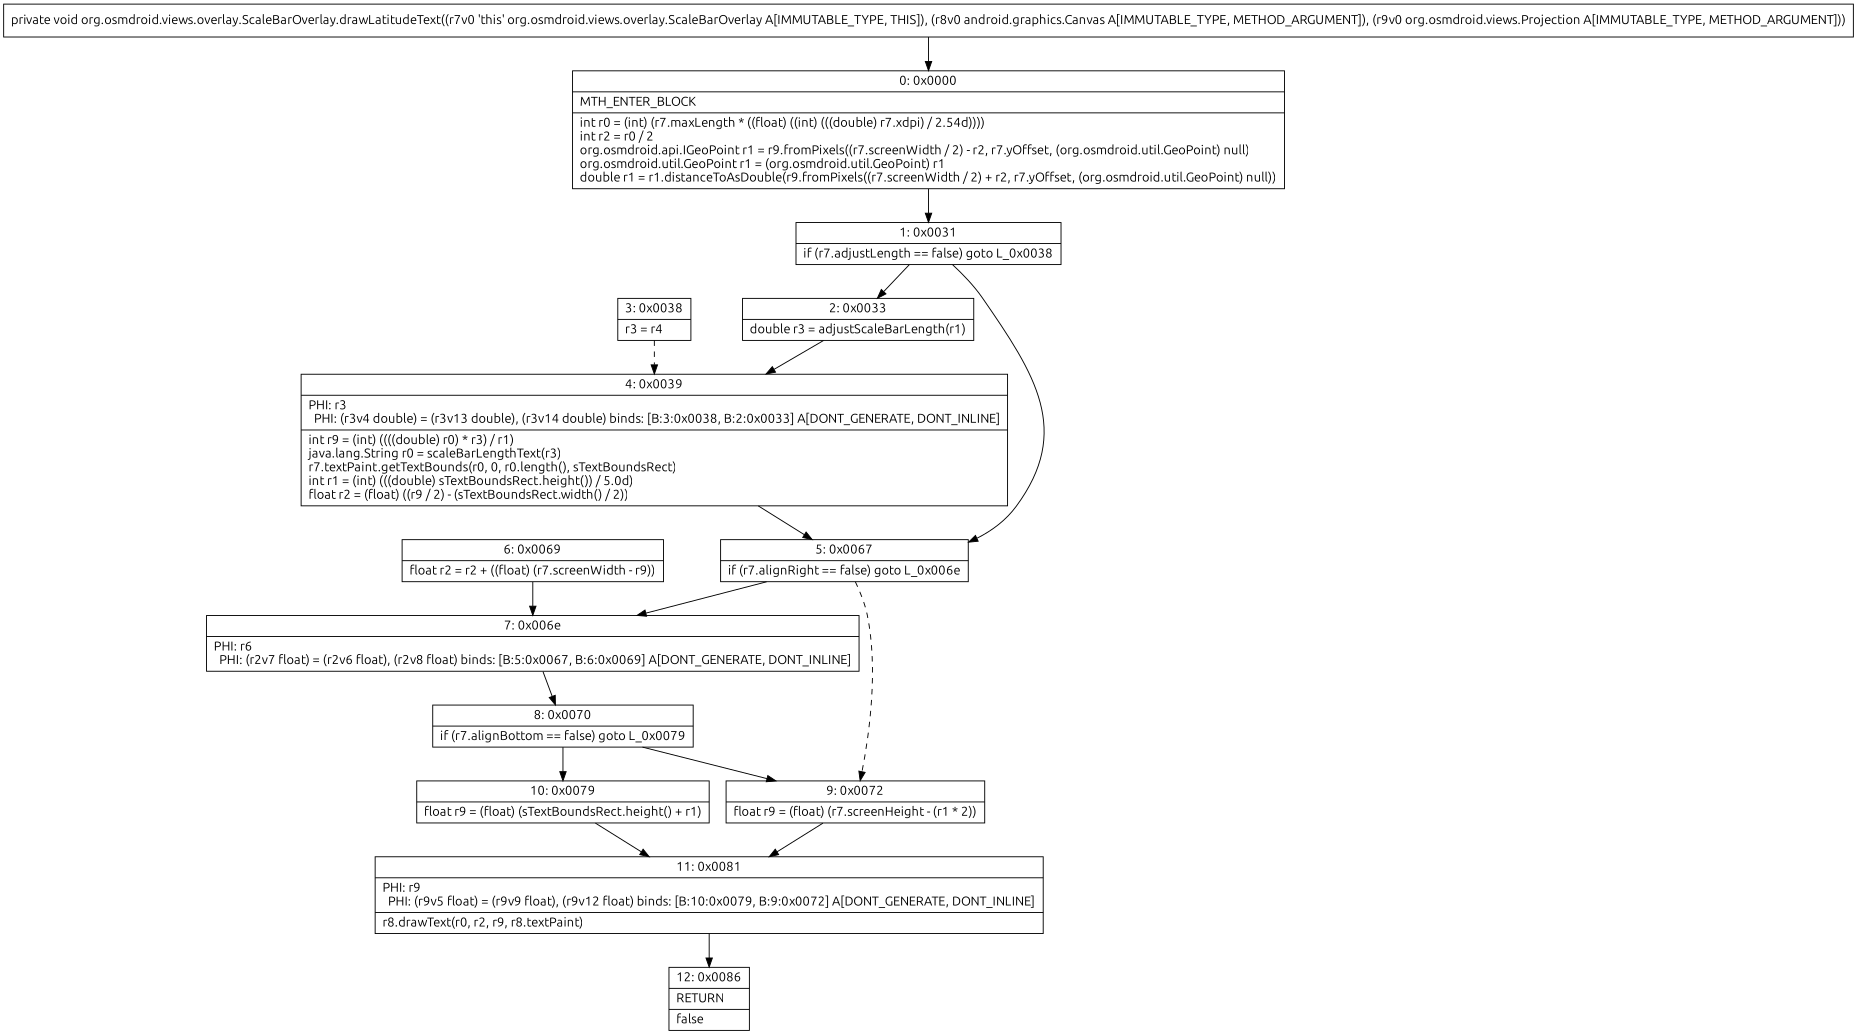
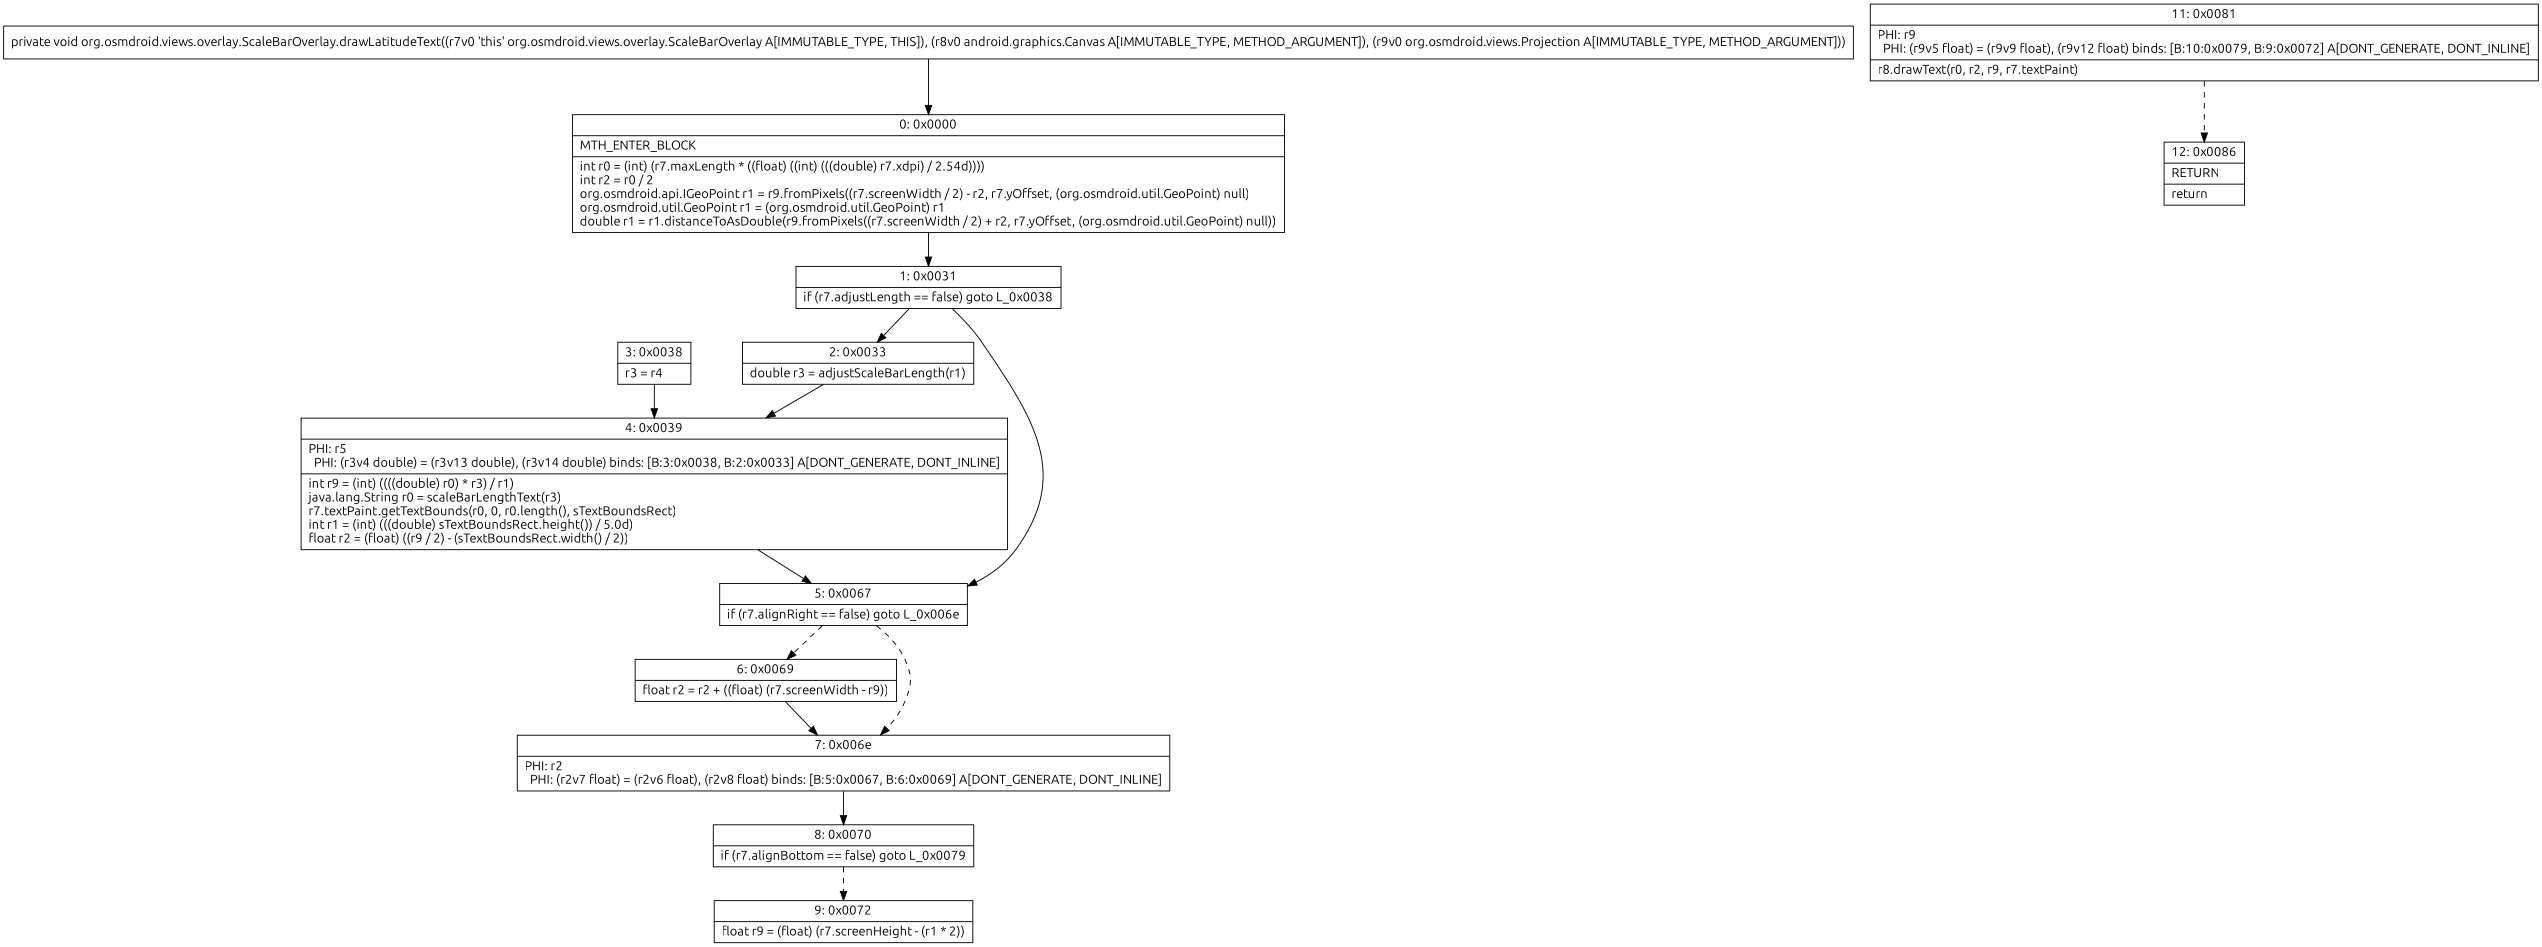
edge "3: 0x0038" -> "4: 0x0039": style dashed -> solid
node "4: 0x0039": text "PHI: r3" -> "PHI: r5"
edge "5: 0x0067" -> "7: 0x006e": style solid -> dashed
node "7: 0x006e": text "PHI: r6" -> "PHI: r2"
edge "5: 0x0067" -> "9: 0x0072": now "5: 0x0067" -> "6: 0x0069"
edge "8: 0x0070" -> "9: 0x0072": style solid -> dashed
node "10: 0x0079": removed
edge "9: 0x0072" -> "11: 0x0081": removed
node "11: 0x0081": text "r8.drawText(r0, r2, r9, r8.textPaint)" -> "r8.drawText(r0, r2, r9, r7.textPaint)"
edge "11: 0x0081" -> "12: 0x0086": style solid -> dashed
node "12: 0x0086": text "false" -> "return"
